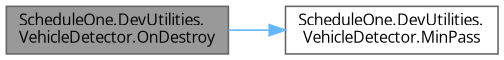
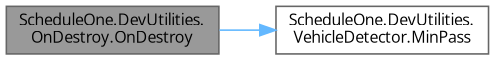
node "ScheduleOne.DevUtilities. VehicleDetector.OnDestroy": label "ScheduleOne.DevUtilities. VehicleDetector.OnDestroy" -> "ScheduleOne.DevUtilities. OnDestroy.OnDestroy"
